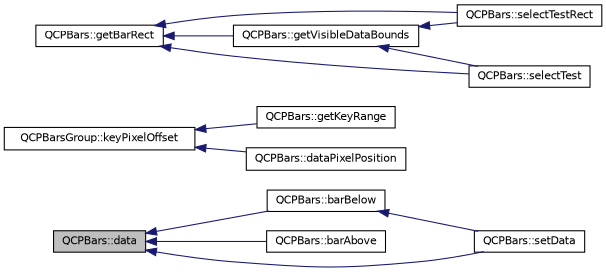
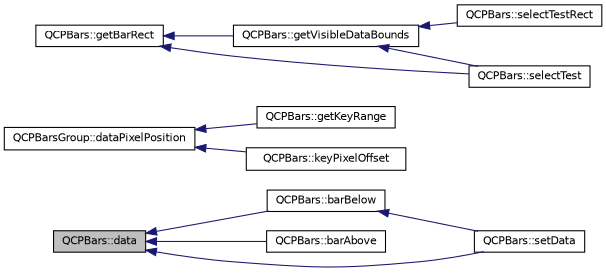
edge "QCPBars::selectTestRect" -> "QCPBars::getBarRect": removed
node "QCPBarsGroup::keyPixelOffset": label "QCPBarsGroup::keyPixelOffset" -> "QCPBarsGroup::dataPixelPosition"
node "QCPBars::dataPixelPosition": label "QCPBars::dataPixelPosition" -> "QCPBars::keyPixelOffset"
